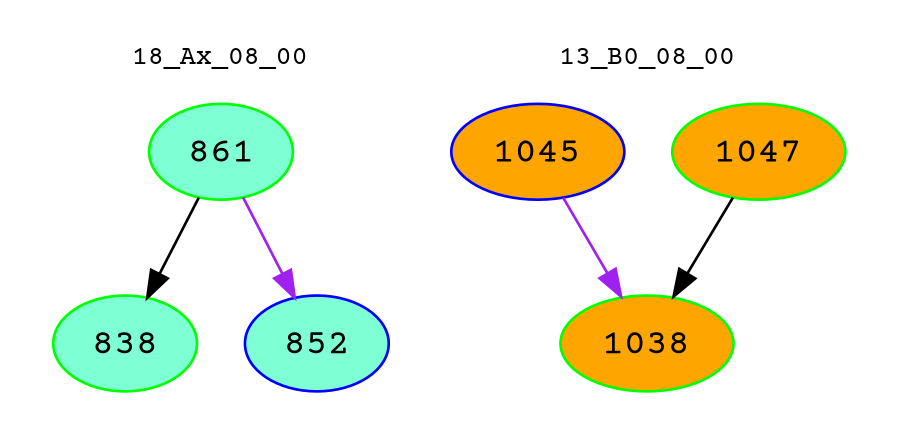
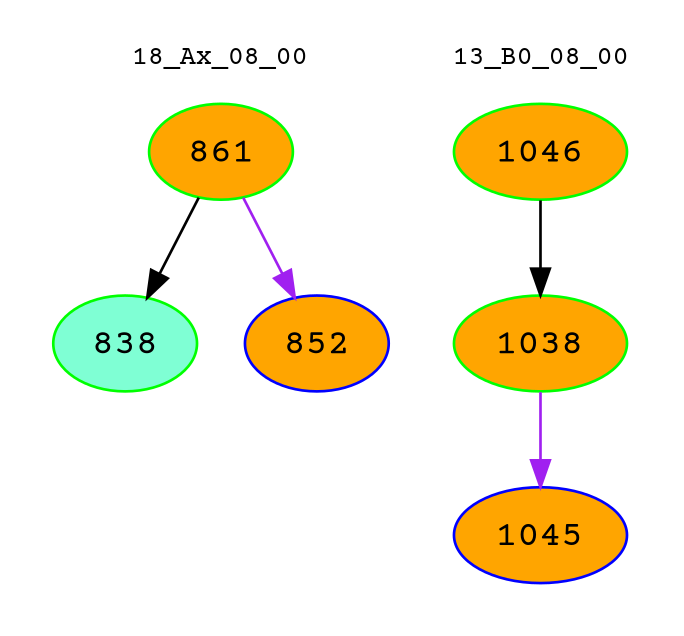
node "861": fillcolor aquamarine -> orange
node "1047": label "1047" -> "1046"
edge "1045" -> "1038": reversed
node "852": fillcolor aquamarine -> orange
